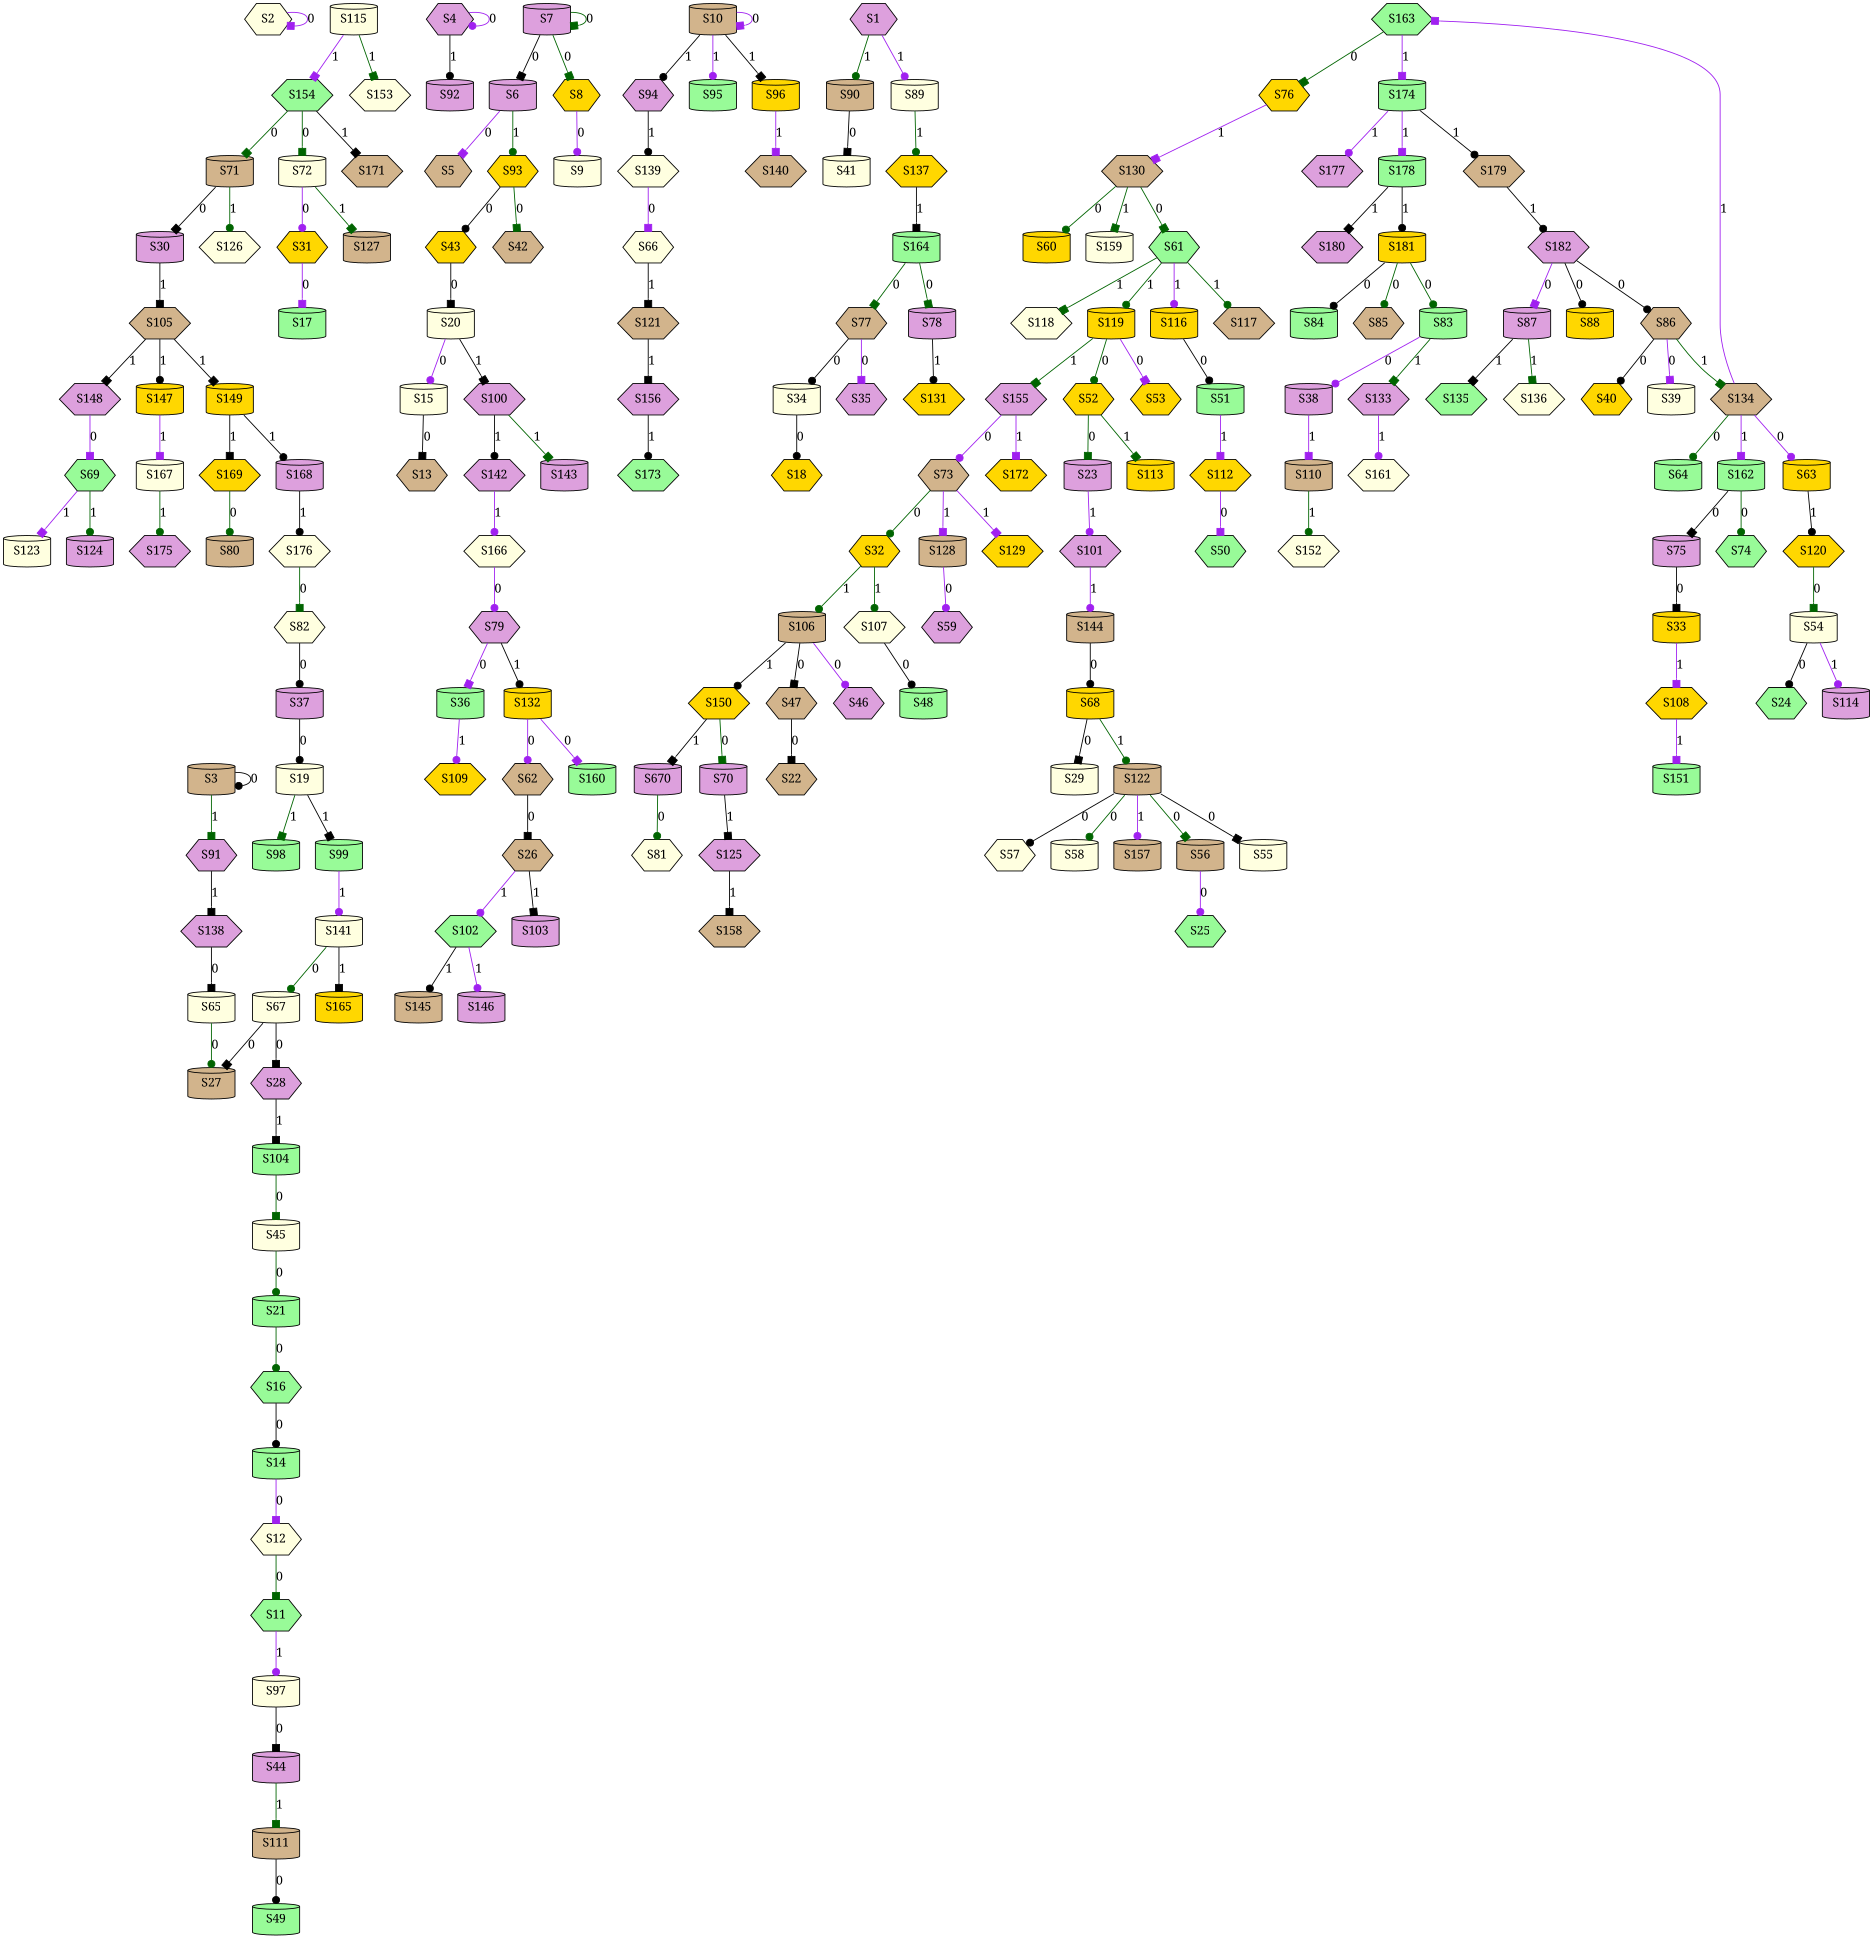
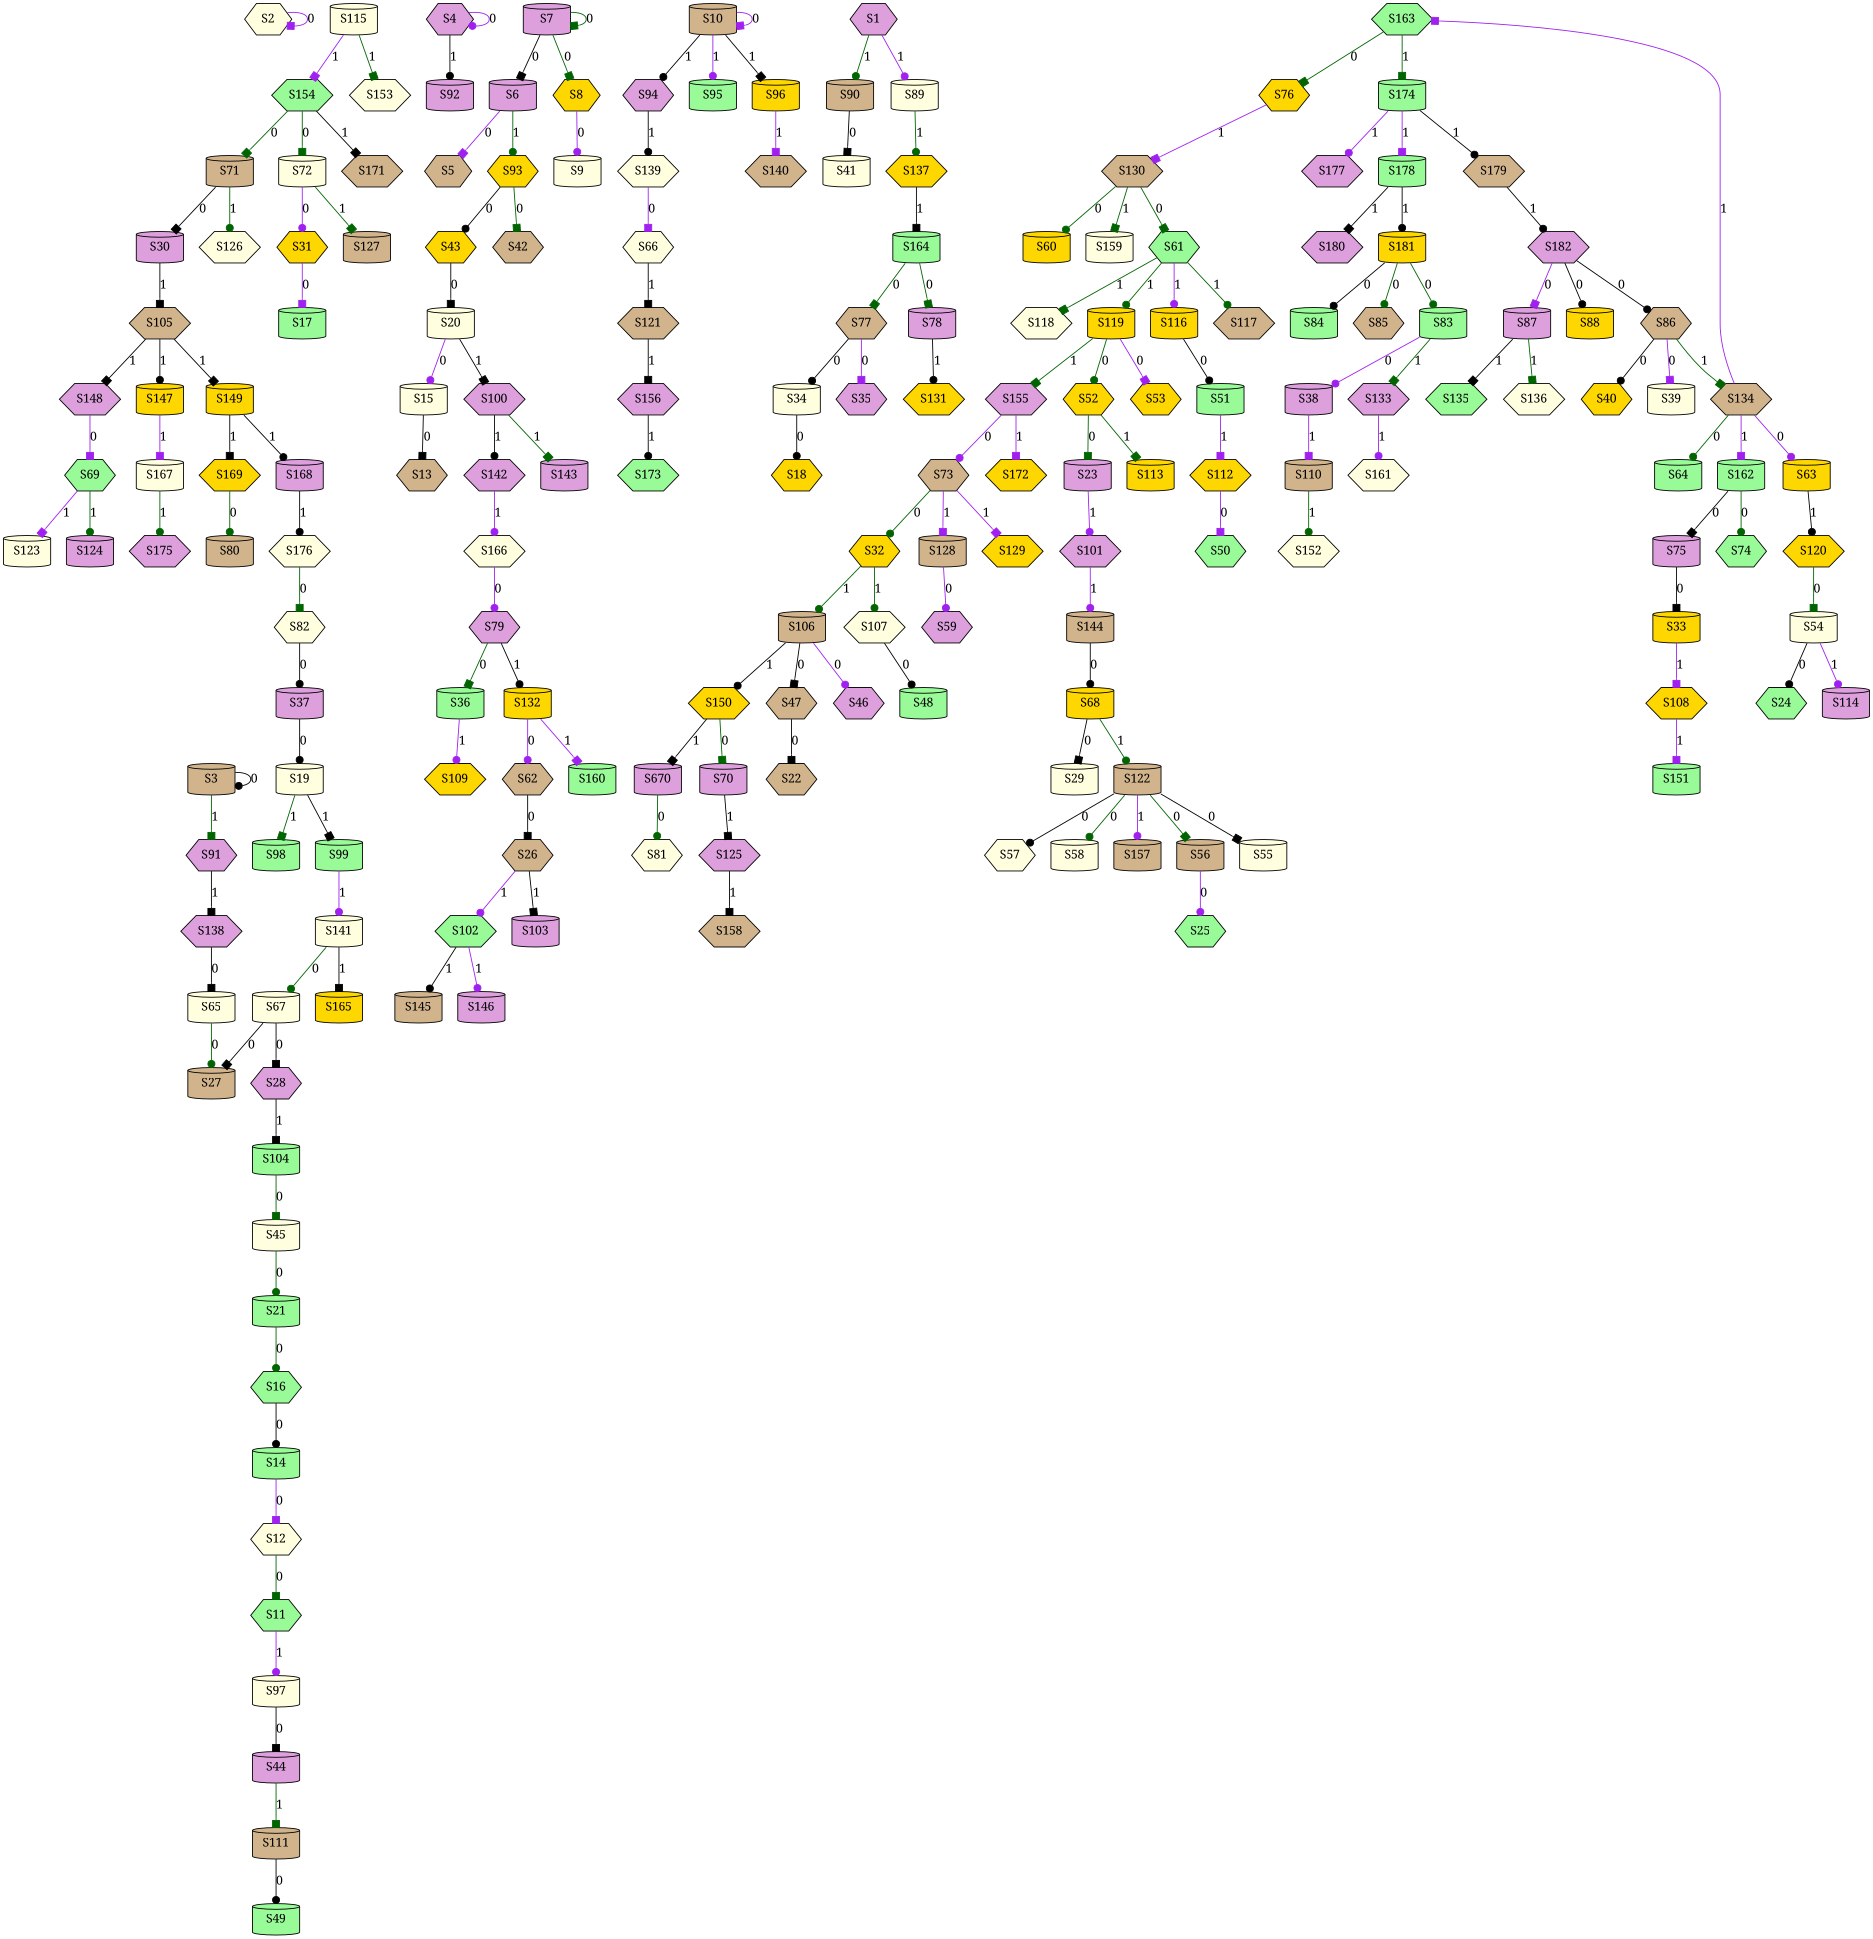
edge "S163" -> "S174": color purple -> darkgreen
edge "S79" -> "S36": color purple -> darkgreen
edge "S132" -> "S160": label "0" -> "1"
